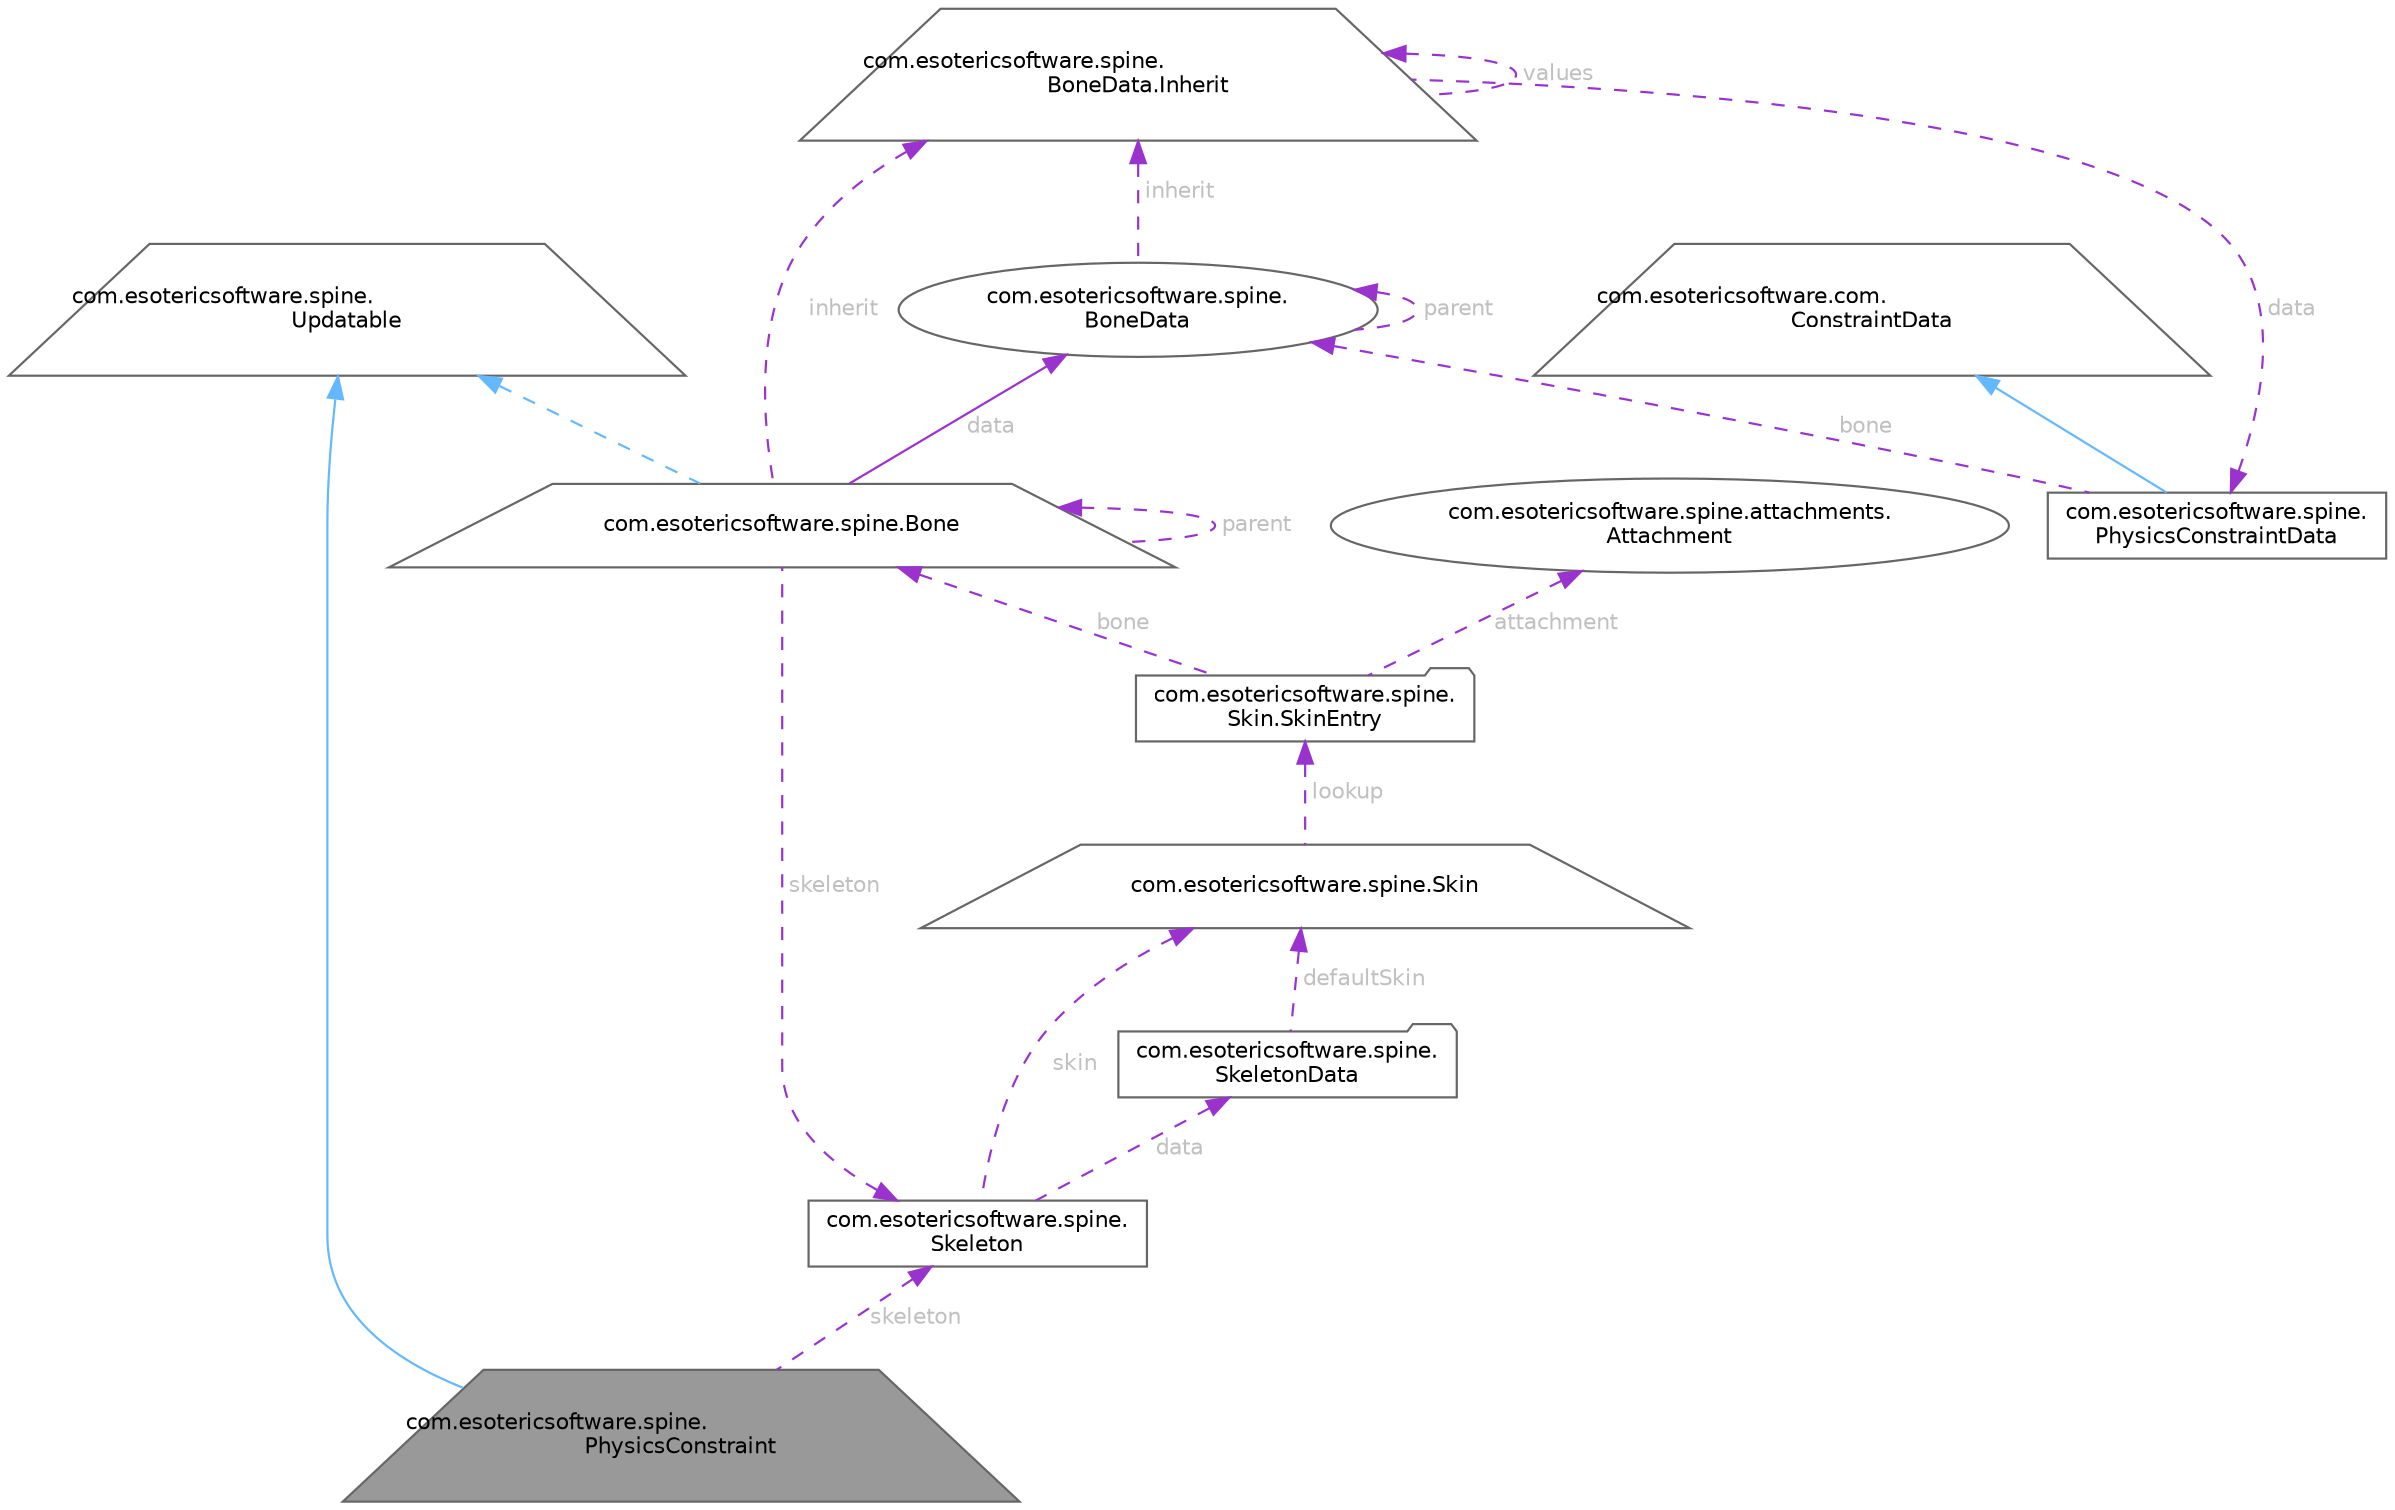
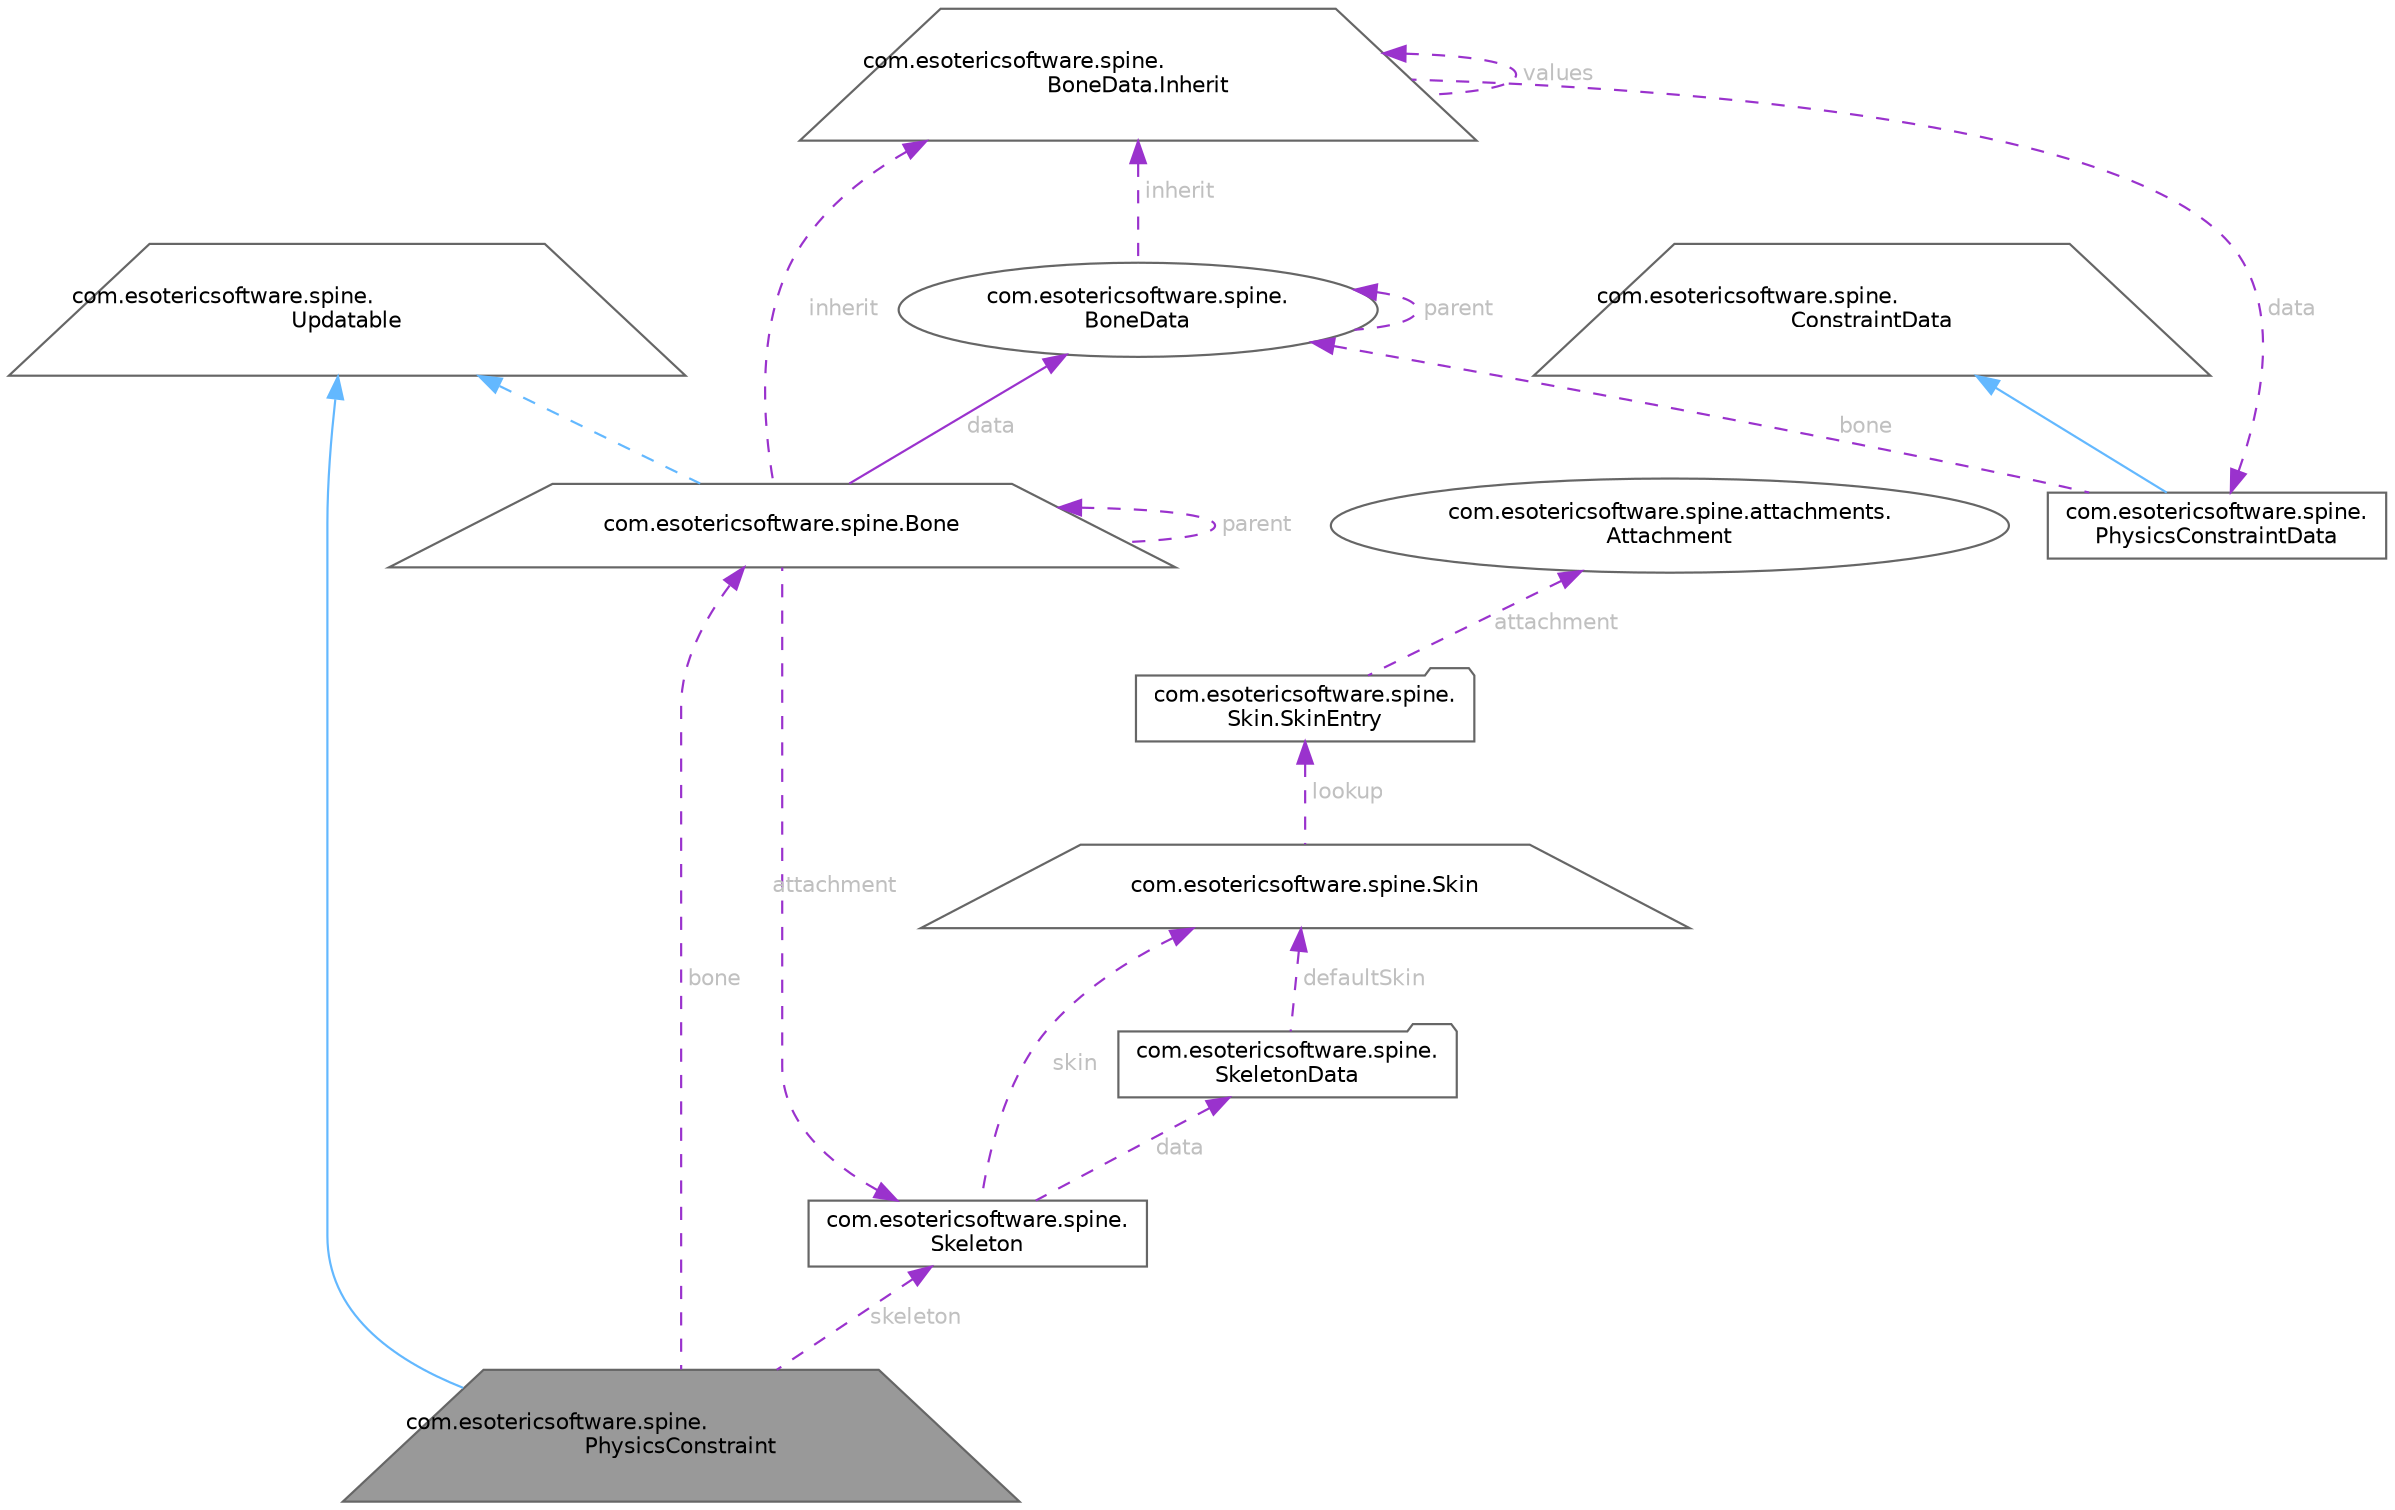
node "com.esotericsoftware.com. ConstraintData": label "com.esotericsoftware.com. ConstraintData" -> "com.esotericsoftware.spine. ConstraintData"
edge "com.esotericsoftware.spine. Skin.SkinEntry" -> "com.esotericsoftware.spine.Bone": now "com.esotericsoftware.spine. PhysicsConstraint" -> "com.esotericsoftware.spine.Bone"
edge "com.esotericsoftware.spine.Bone" -> "com.esotericsoftware.spine. Skeleton": label " skeleton" -> " attachment"
